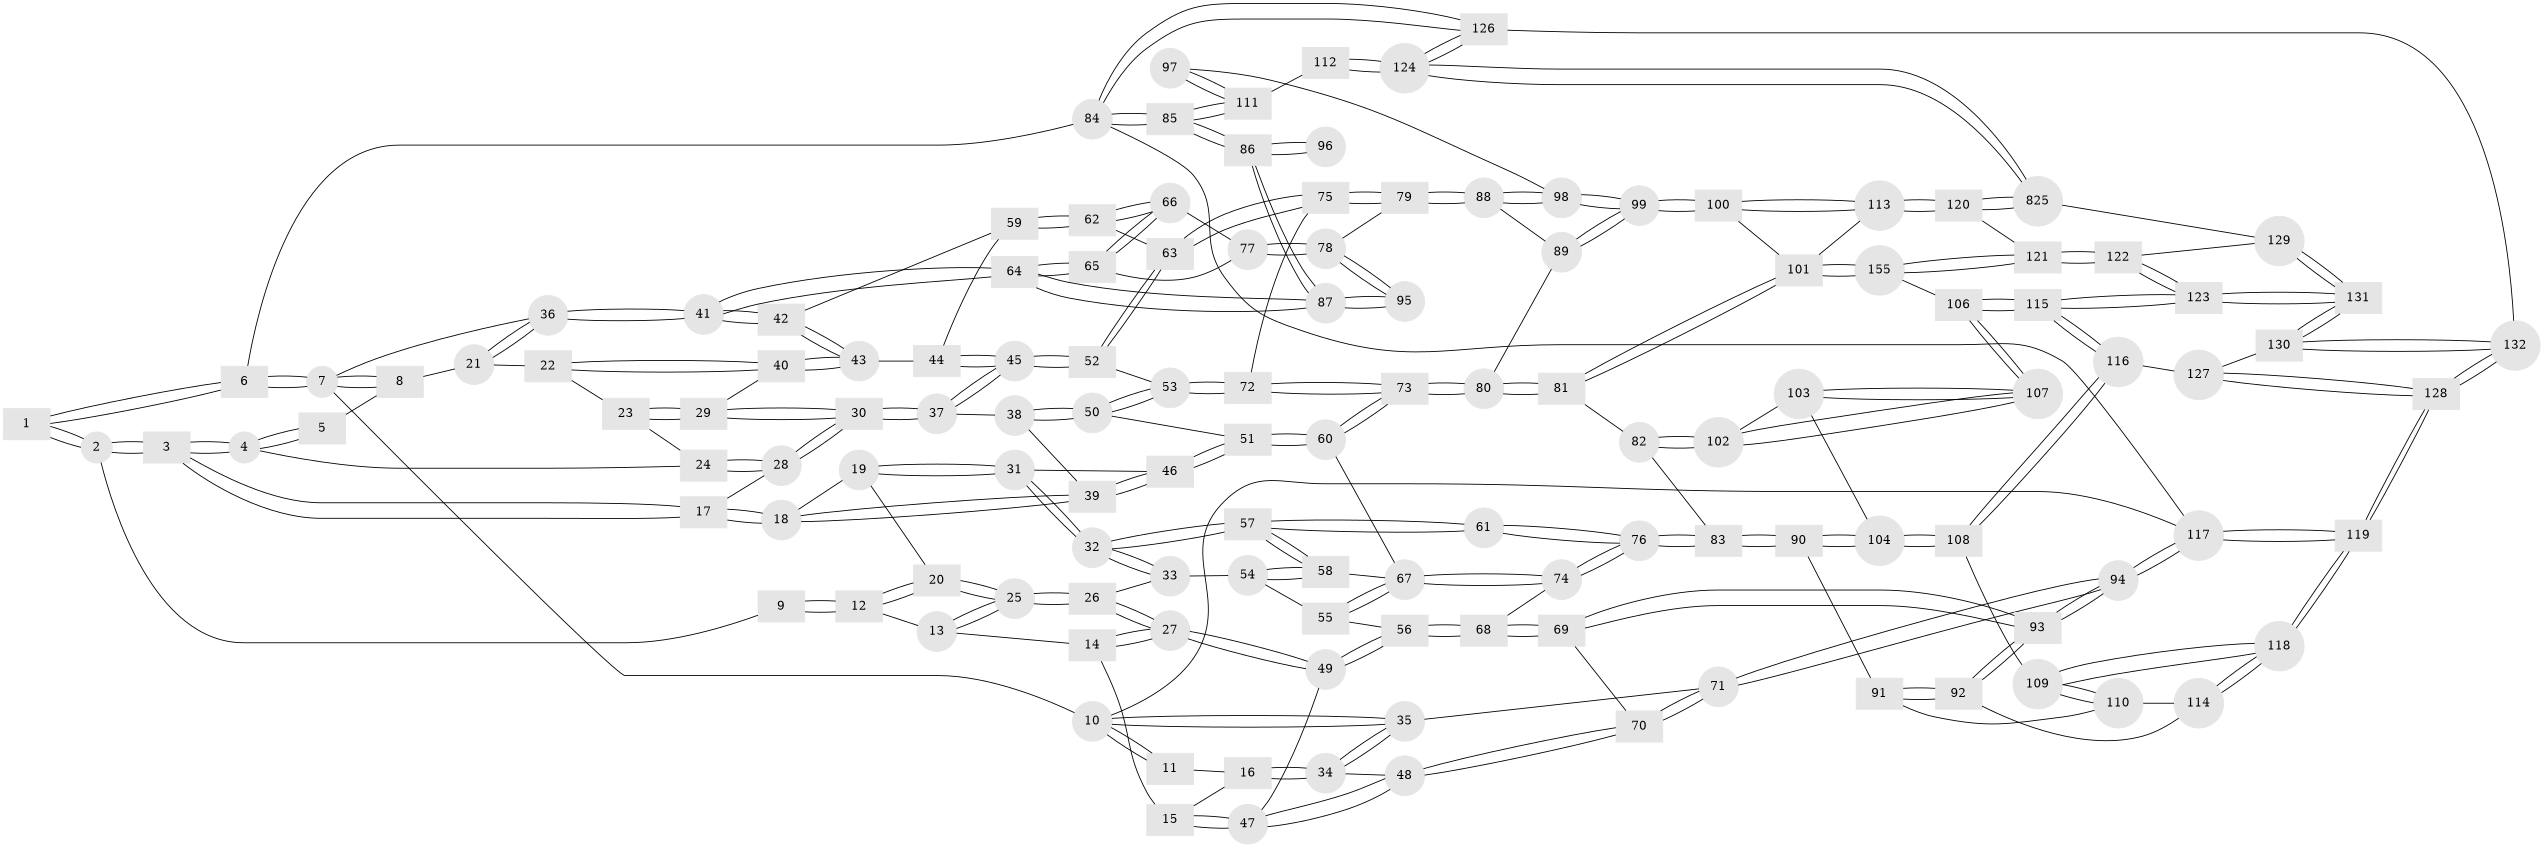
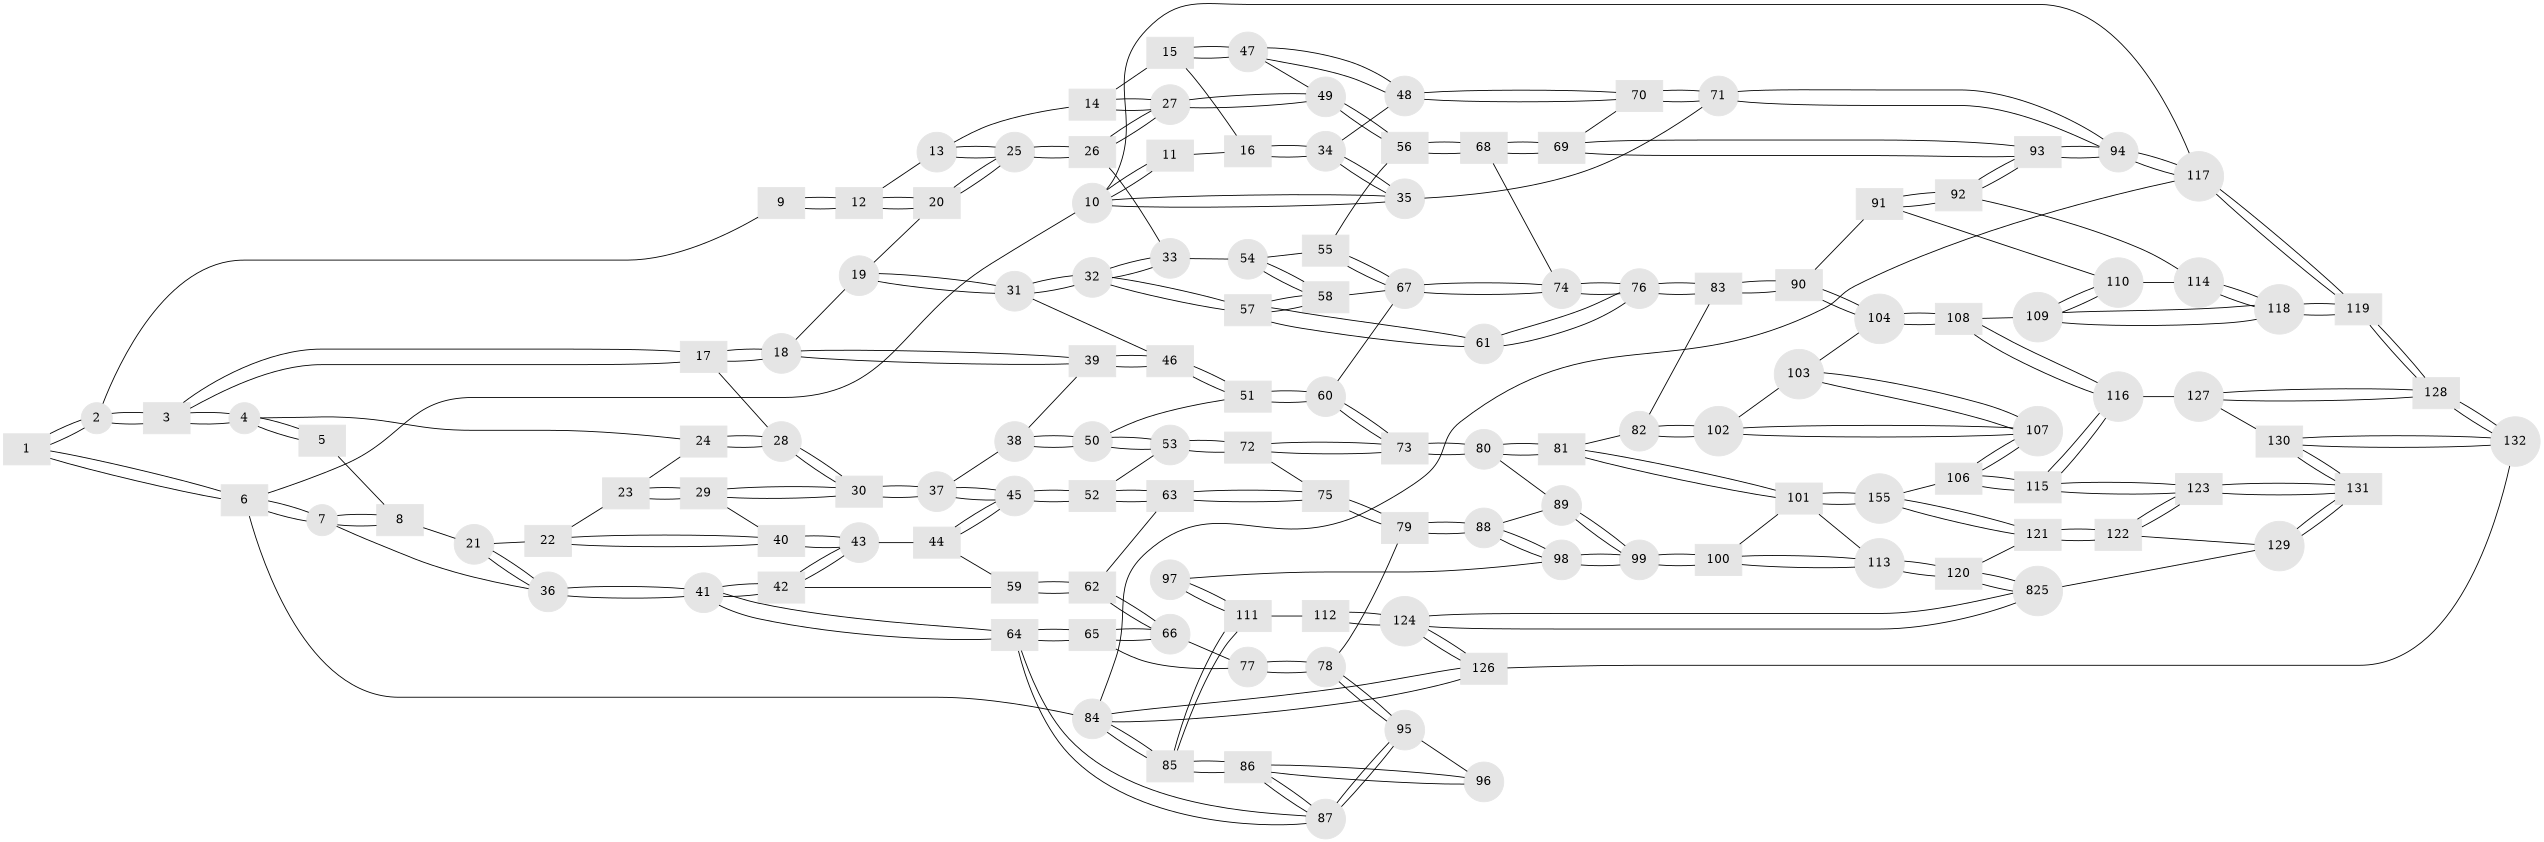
edge "7" -- "10": now "6" -- "10"
edge "95" -- "96": added
